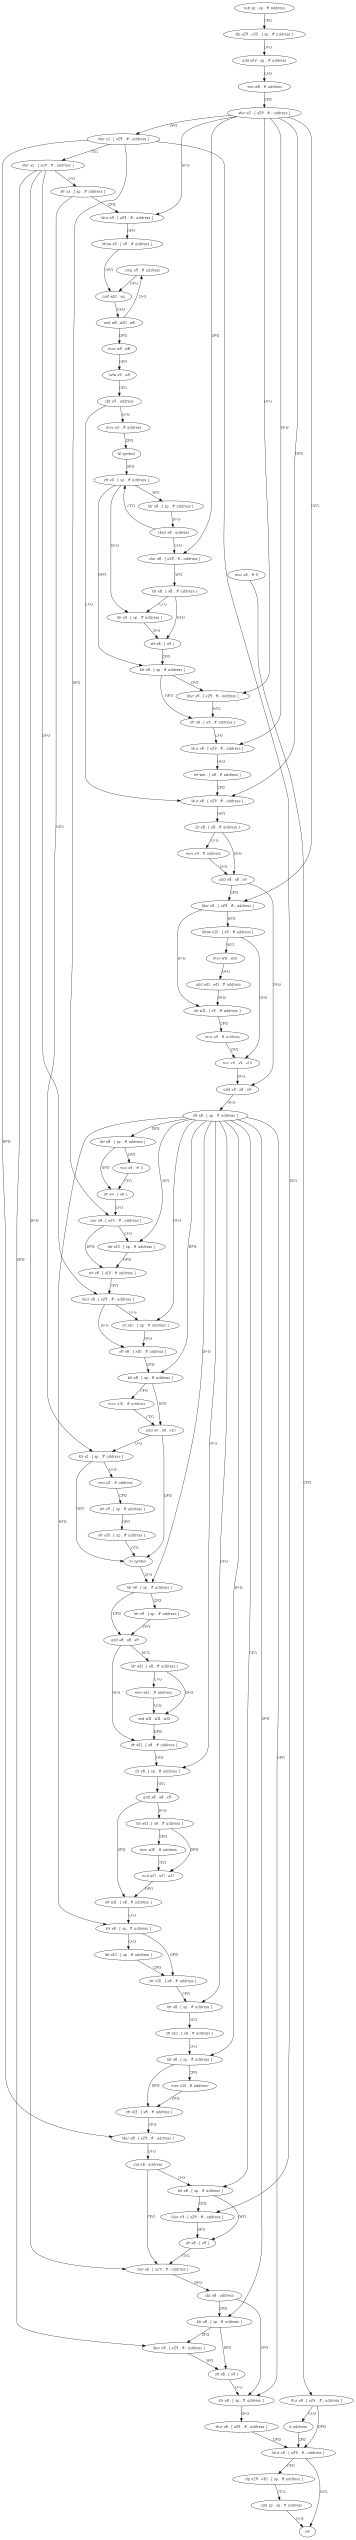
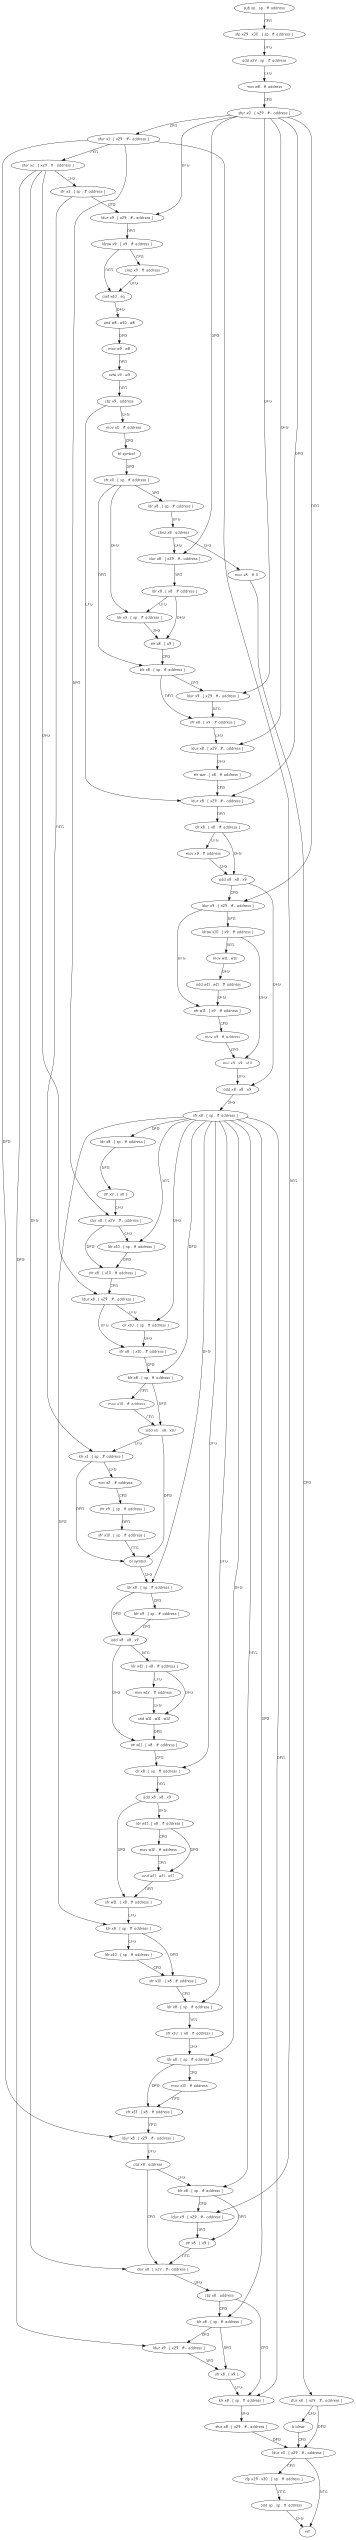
edge "and w8 , w10 , w8" -> "cmp x9 , # address": now "ldrsw x9 , [ x9 , # address ]" -> "cmp x9 , # address"
edge "cbnz x8 , address" -> "str x0 , [ sp , # address ]": now "cbnz x8 , address" -> "mov x8 , # 0"
node "mov x9 , # 0": removed
node "b address": label "b address" -> "b ldrsw"
